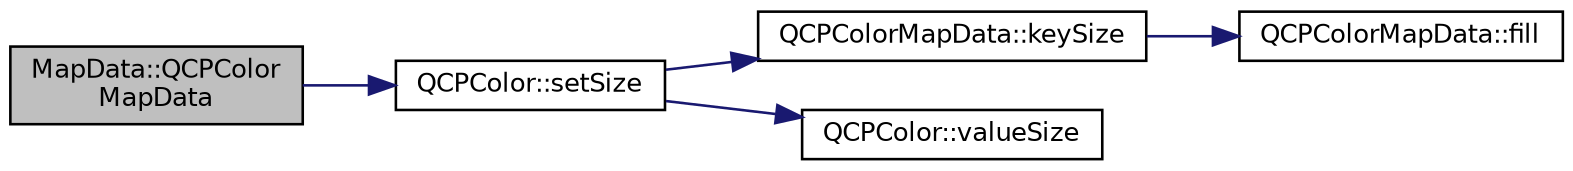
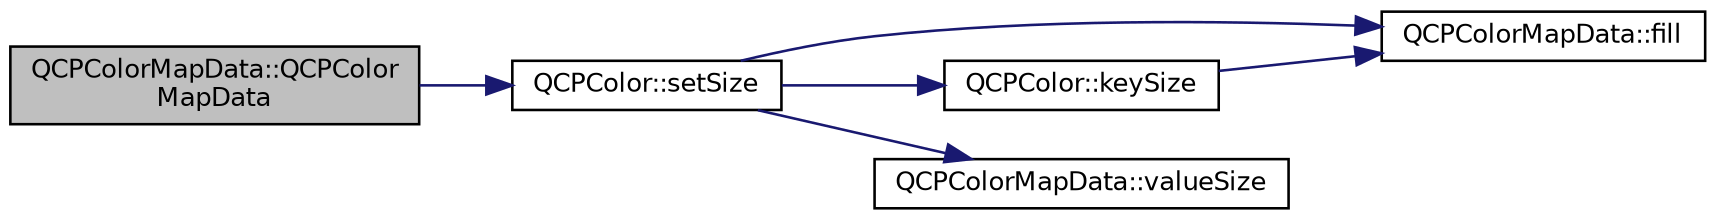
edge "QCPColor::setSize" -> "QCPColorMapData::fill": added
node "QCPColorMapData::keySize": label "QCPColorMapData::keySize" -> "QCPColor::keySize"
node "MapData::QCPColor MapData": label "MapData::QCPColor MapData" -> "QCPColorMapData::QCPColor MapData"
node "QCPColor::valueSize": label "QCPColor::valueSize" -> "QCPColorMapData::valueSize"
